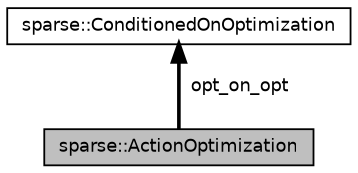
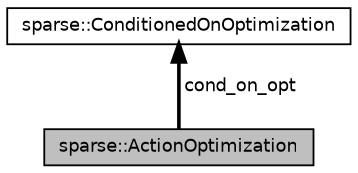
edge "sparse::ActionOptimization" -> "sparse::ConditionedOnOptimization": label " opt_on_opt" -> " cond_on_opt"
